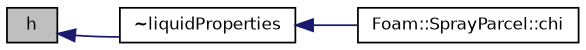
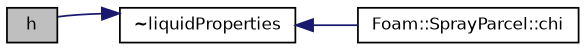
edge "~liquidProperties" -> "h": reversed
